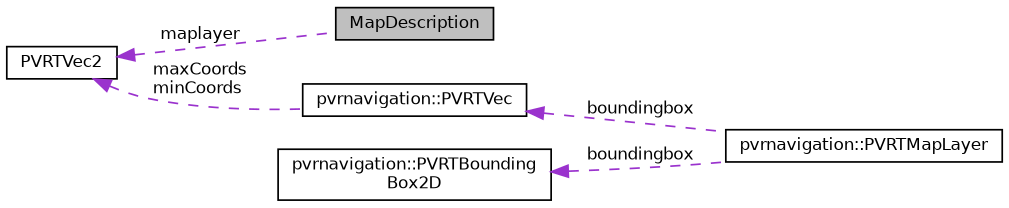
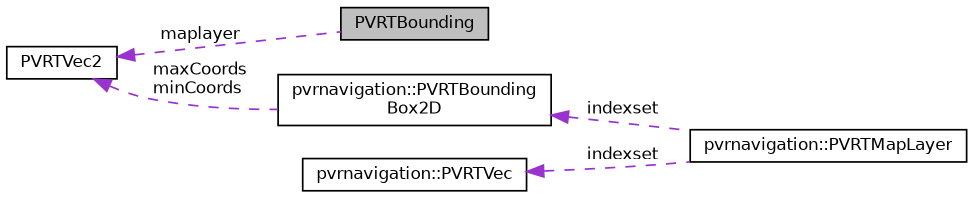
node "MapDescription": label "MapDescription" -> "PVRTBounding"
edge "pvrnavigation::PVRTVec" -> "PVRTVec2": now "pvrnavigation::PVRTBounding Box2D" -> "PVRTVec2"
edge "pvrnavigation::PVRTMapLayer" -> "pvrnavigation::PVRTVec": label " boundingbox" -> " indexset"
edge "pvrnavigation::PVRTMapLayer" -> "pvrnavigation::PVRTBounding Box2D": label " boundingbox" -> " indexset"
